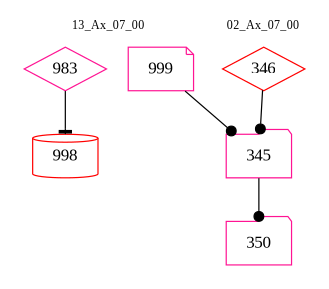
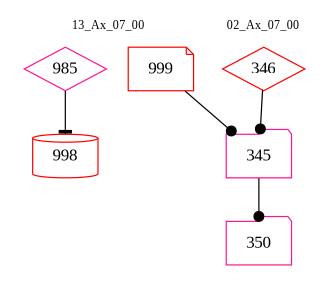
node "983": label "983" -> "985"
node "999": color deeppink -> red
